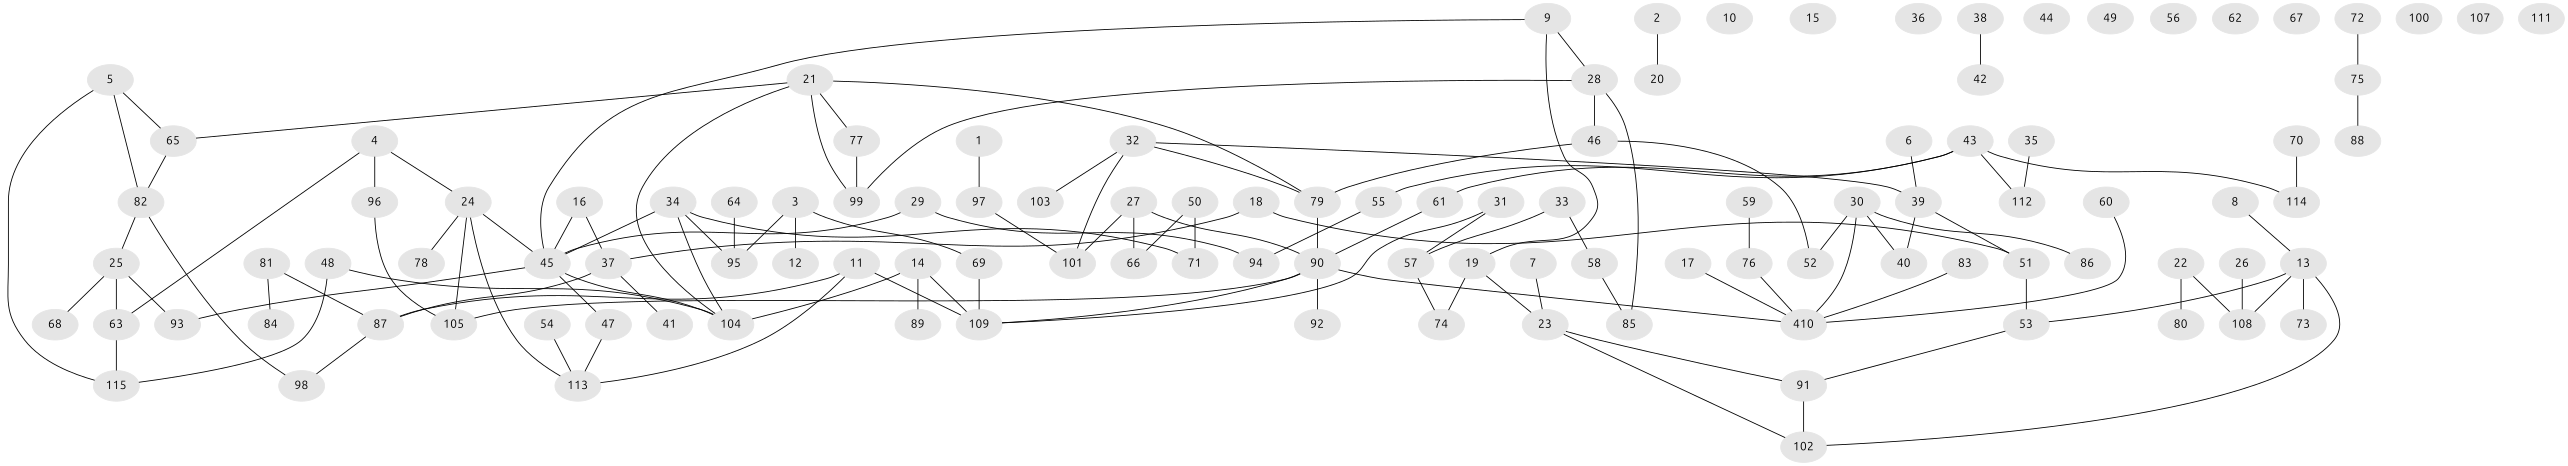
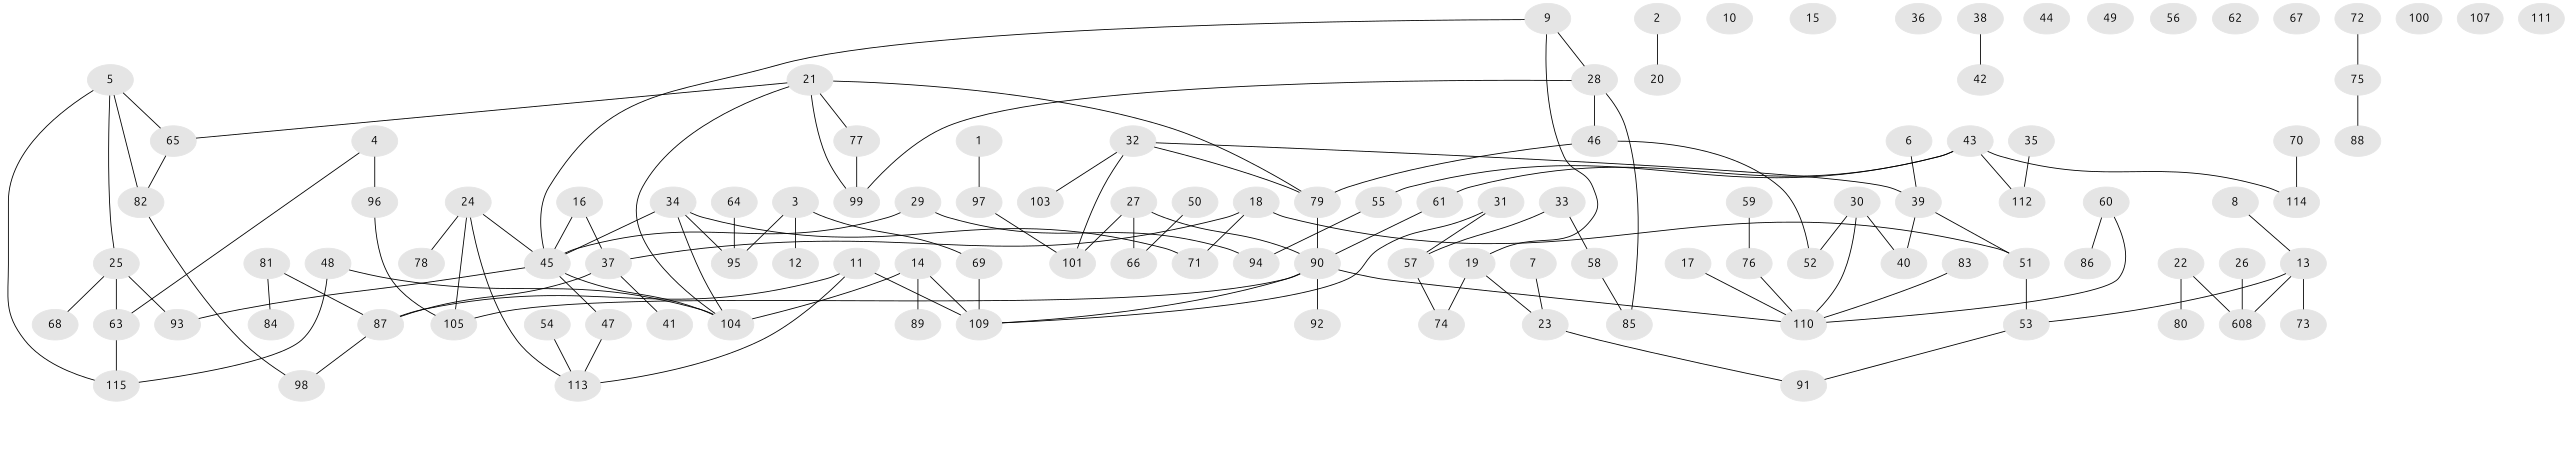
edge "4" -- "24": removed
edge "30" -- "86": now "60" -- "86"
edge "82" -- "25": now "5" -- "25"
edge "50" -- "71": now "18" -- "71"
node "410": label "410" -> "110"
node "108": label "108" -> "608"
node "102": removed
